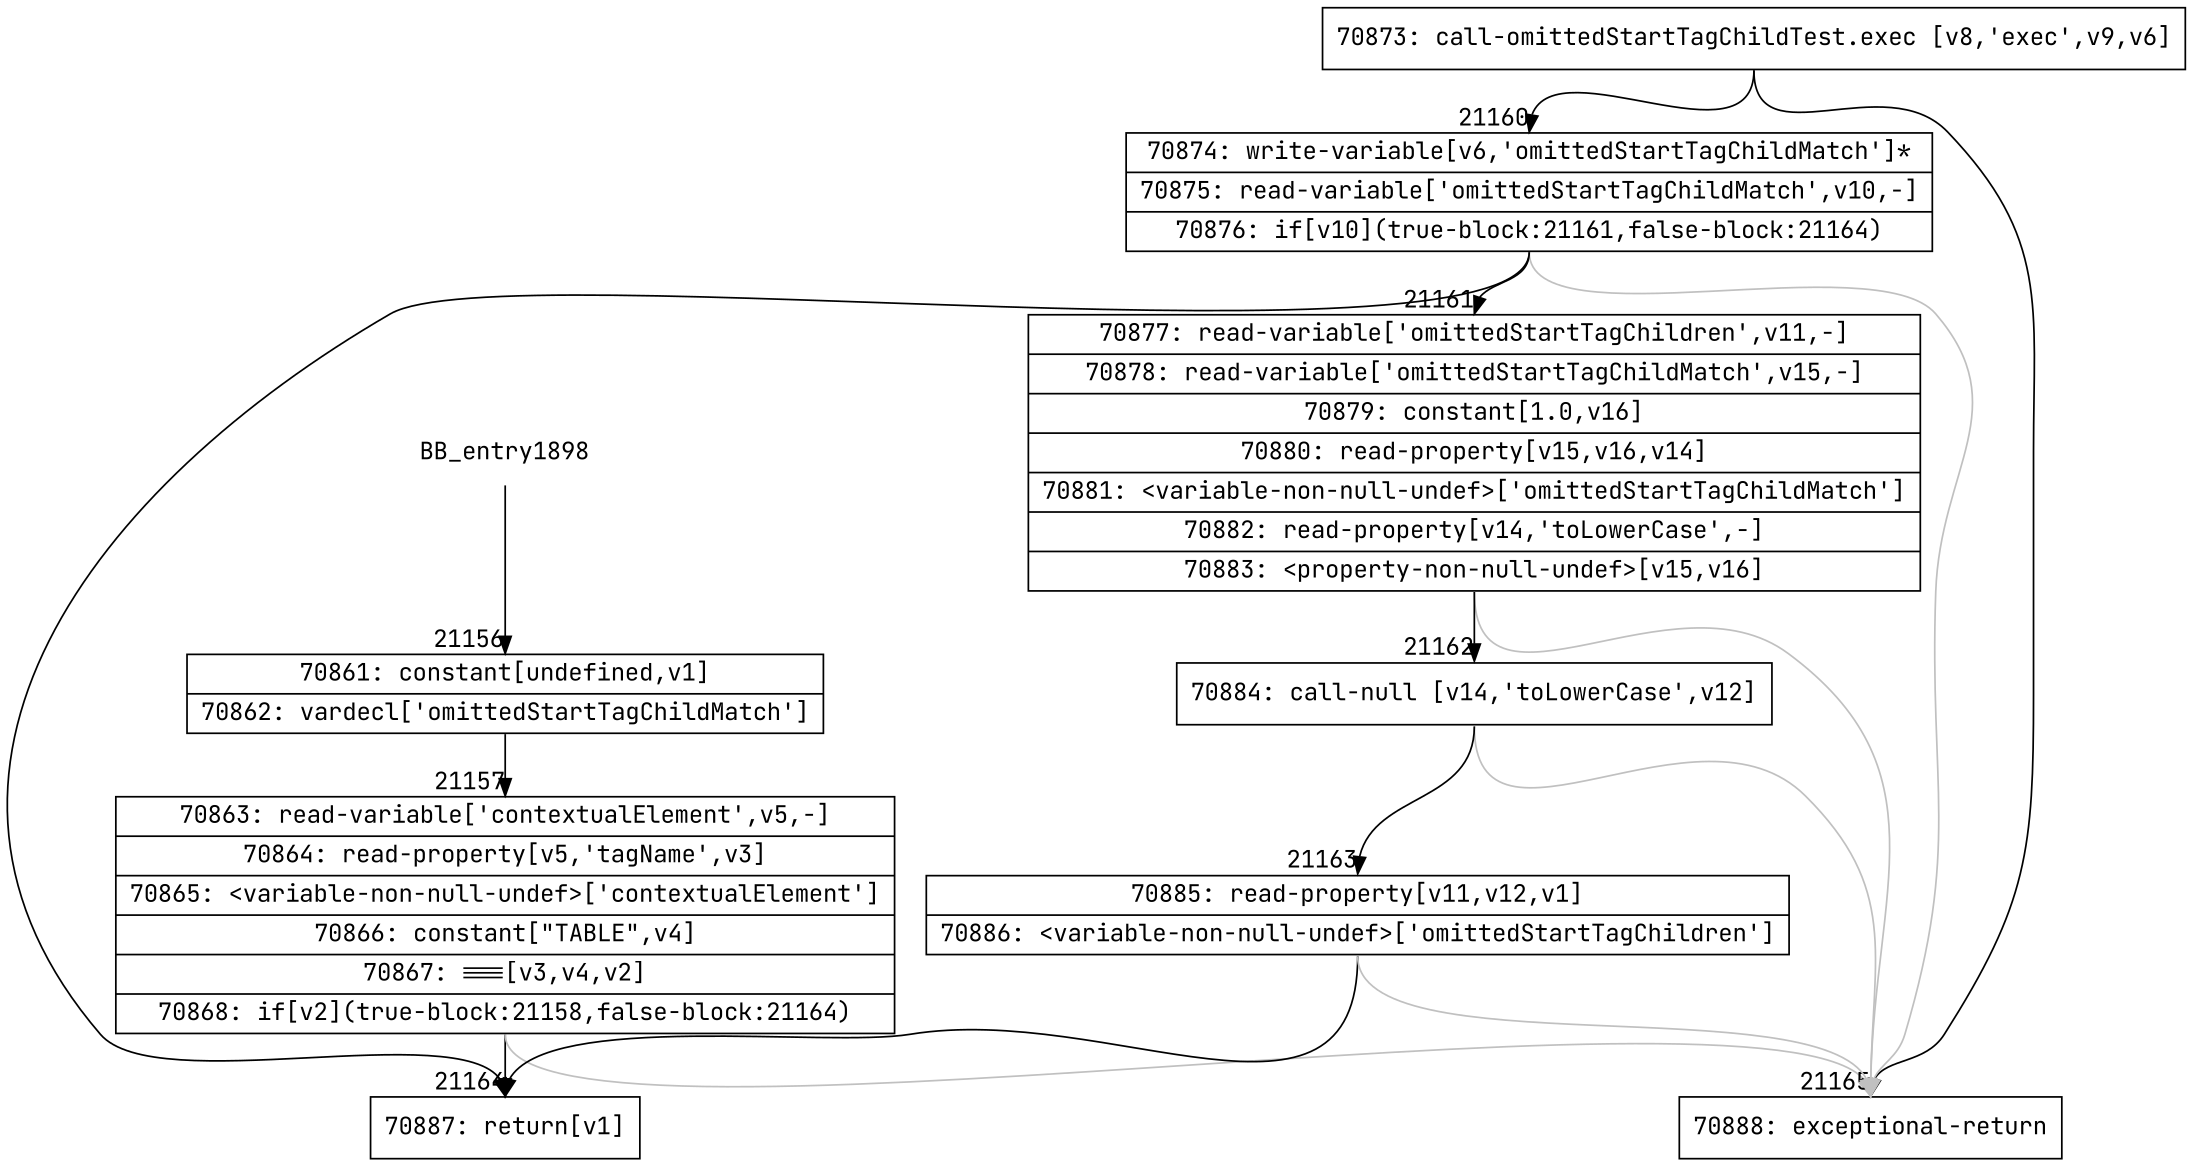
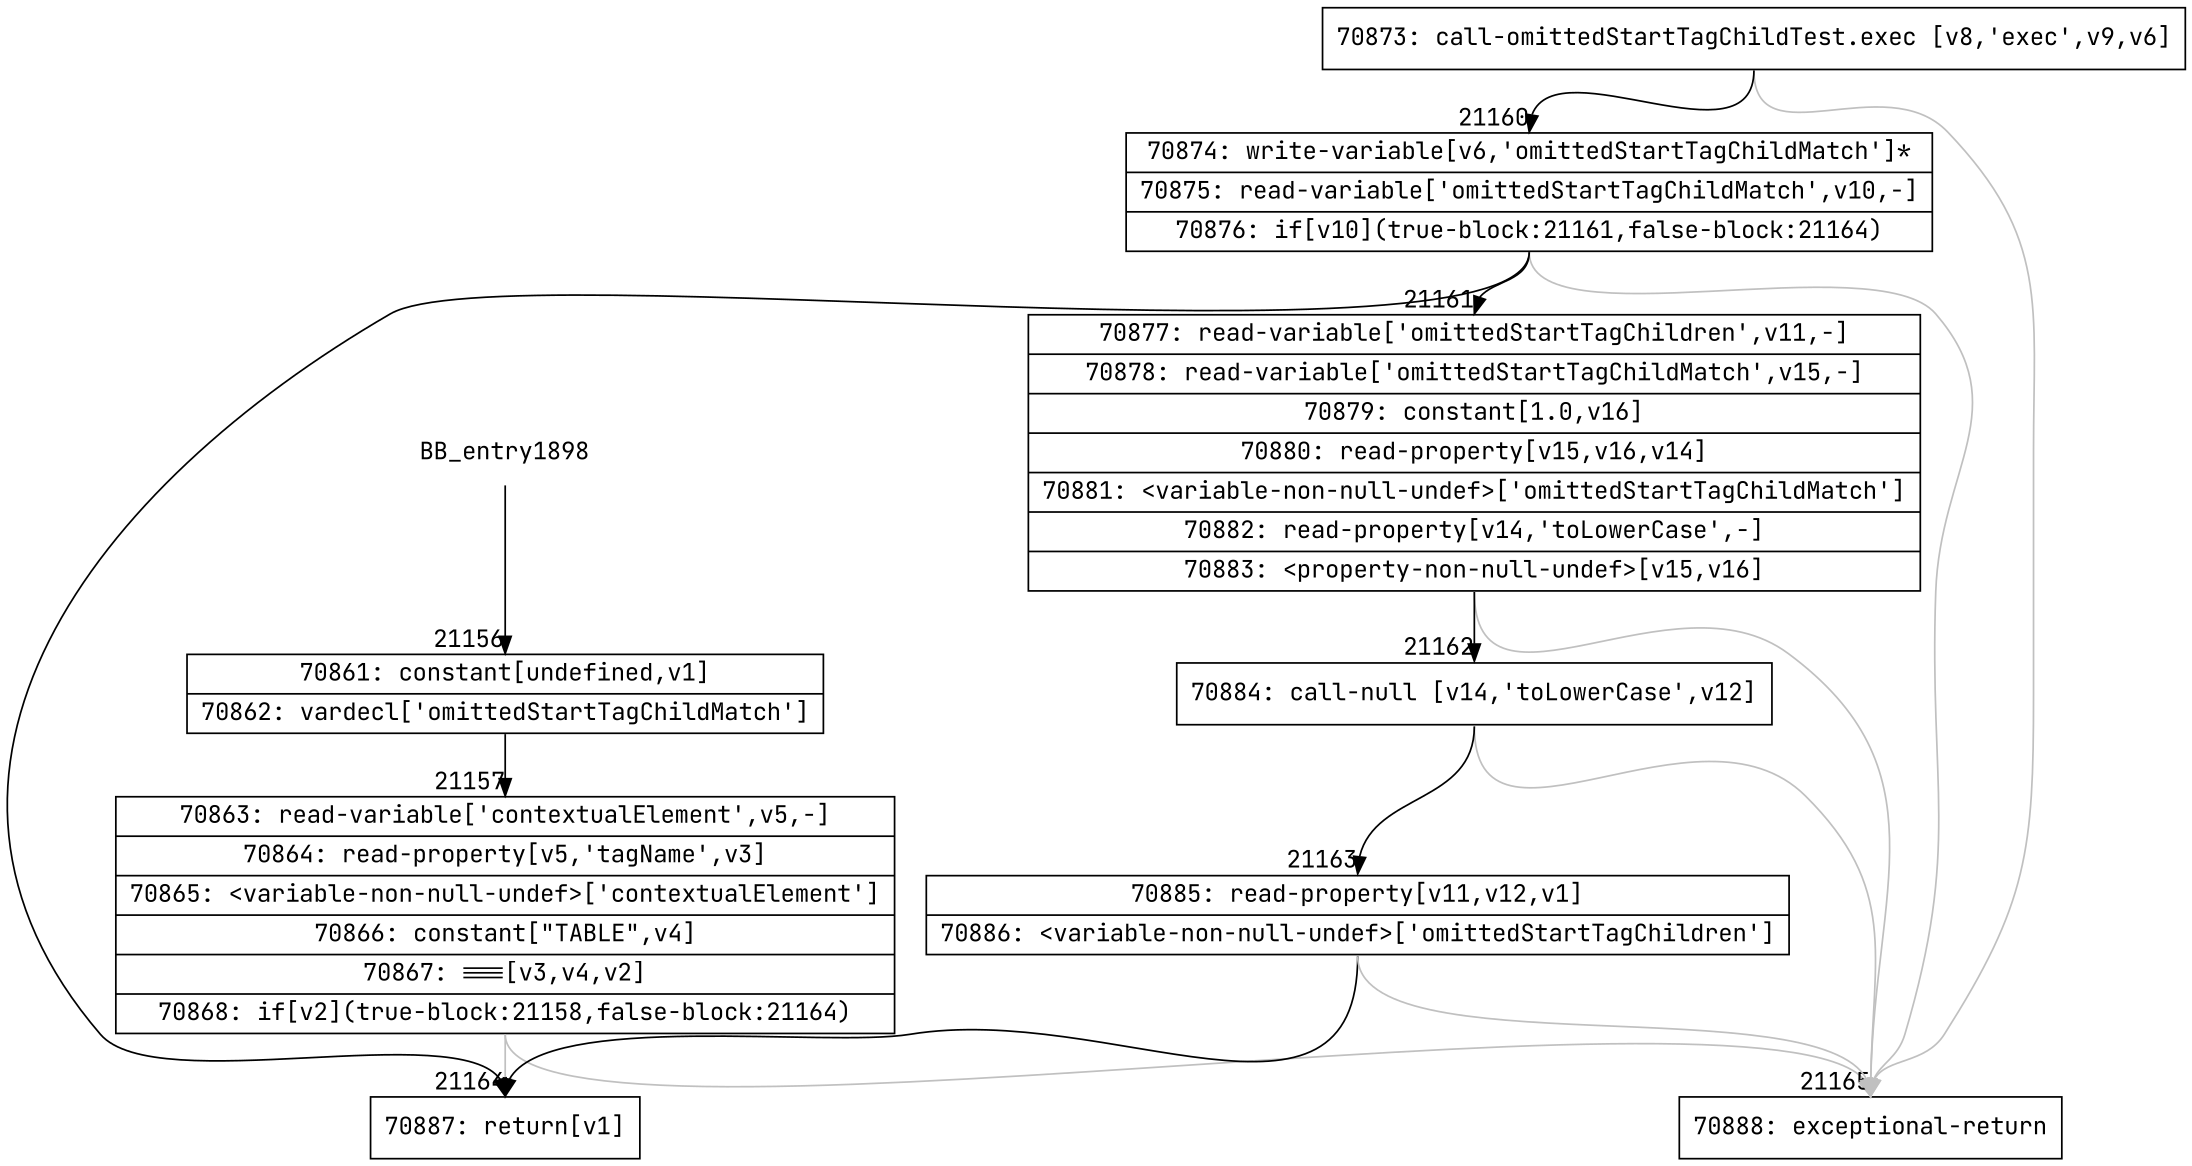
edge "70873: call-omittedStartTagChildTest.exec [v8,'exec',v9,v6]" -> "70888: exceptional-return": color black -> gray
edge "70863: read-variable['contextualElement',v5,-]" -> "70887: return[v1]": color black -> gray
